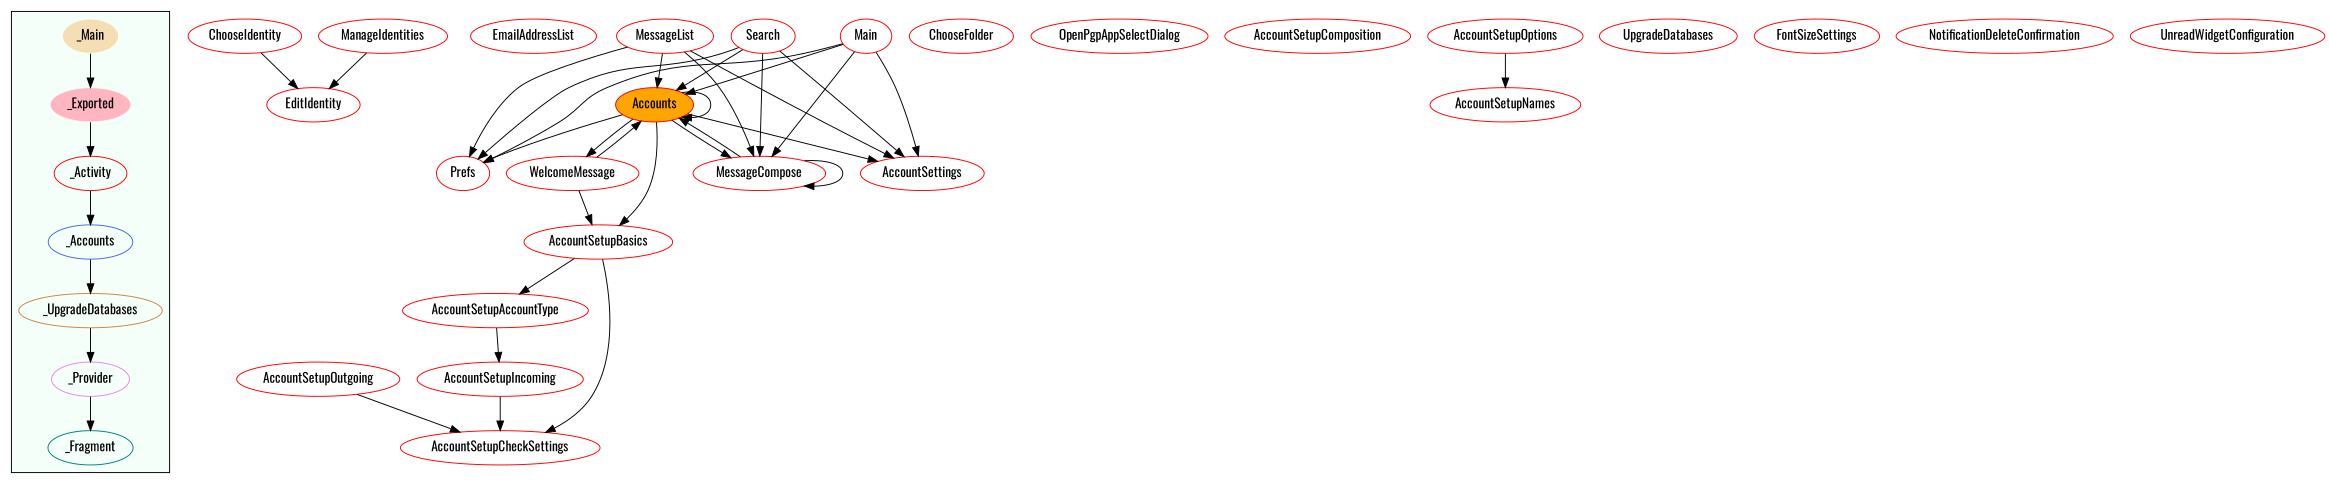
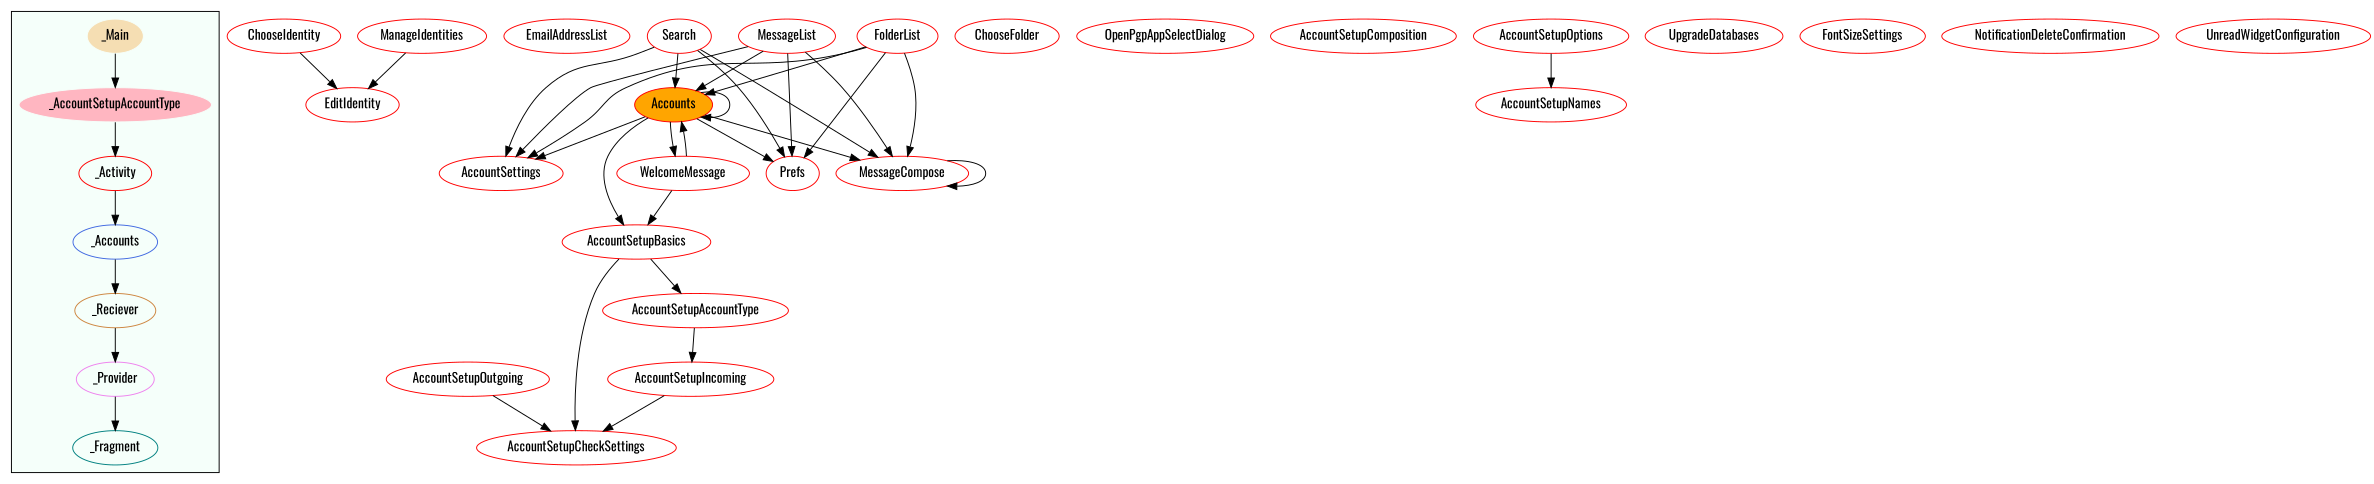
node "Main": label "Main" -> "FolderList"
node "_Exported": label "_Exported" -> "_AccountSetupAccountType"
edge "MessageCompose" -> "Accounts": removed
node "_UpgradeDatabases": label "_UpgradeDatabases" -> "_Reciever"
